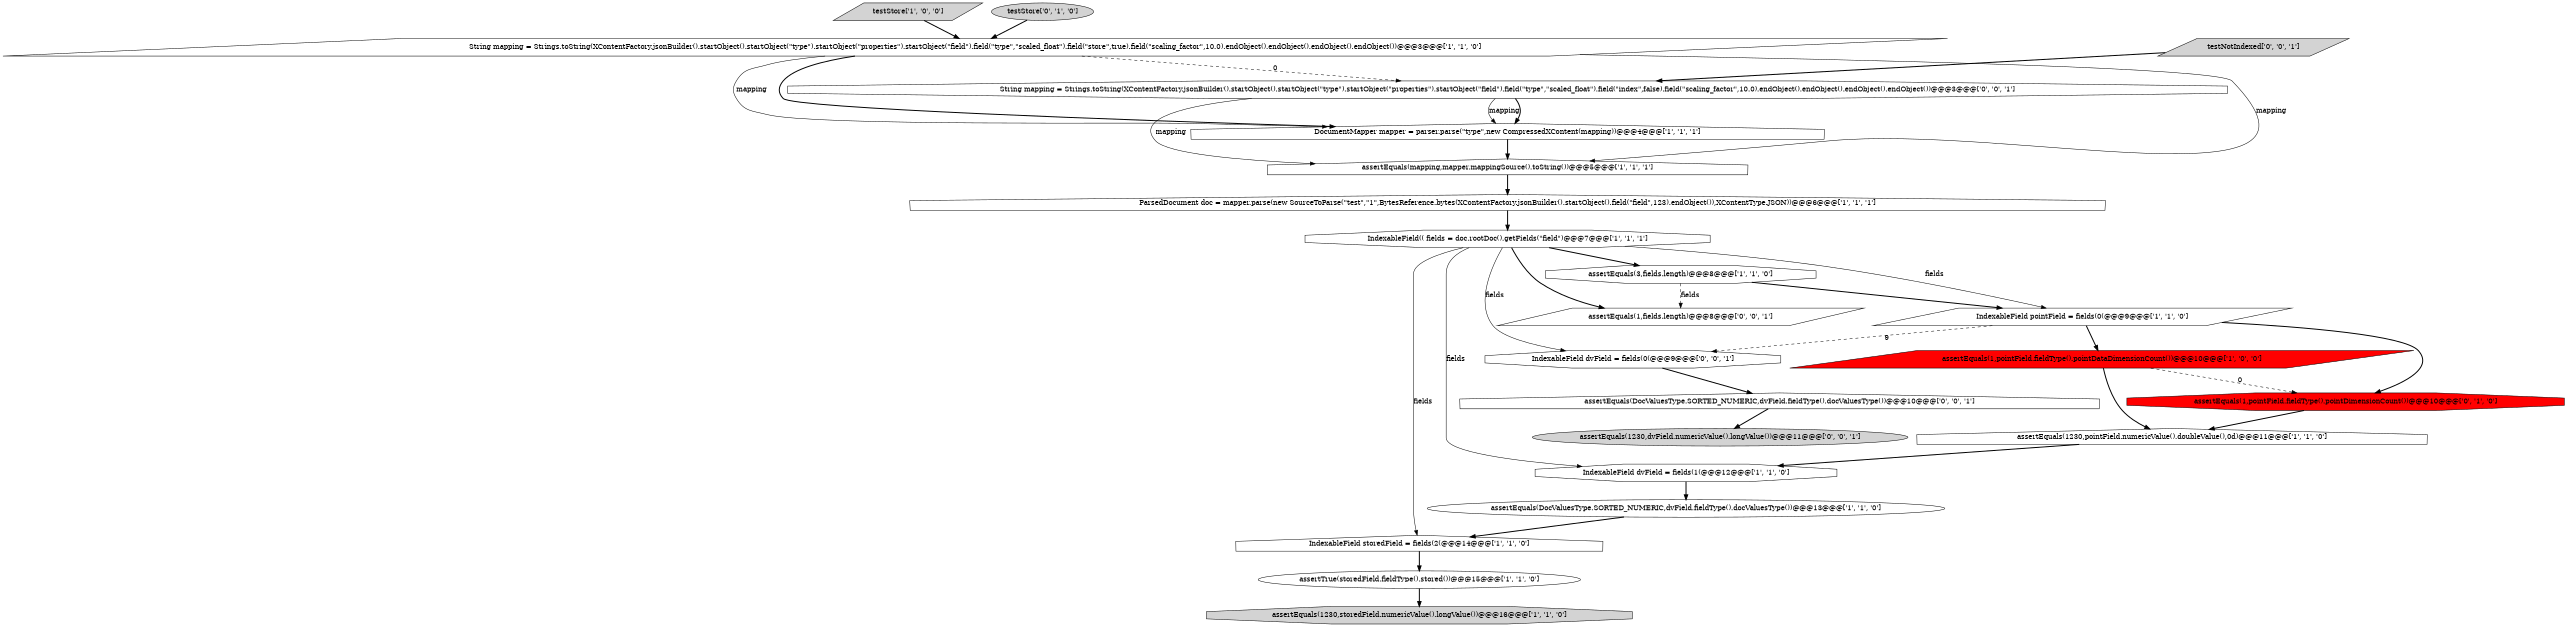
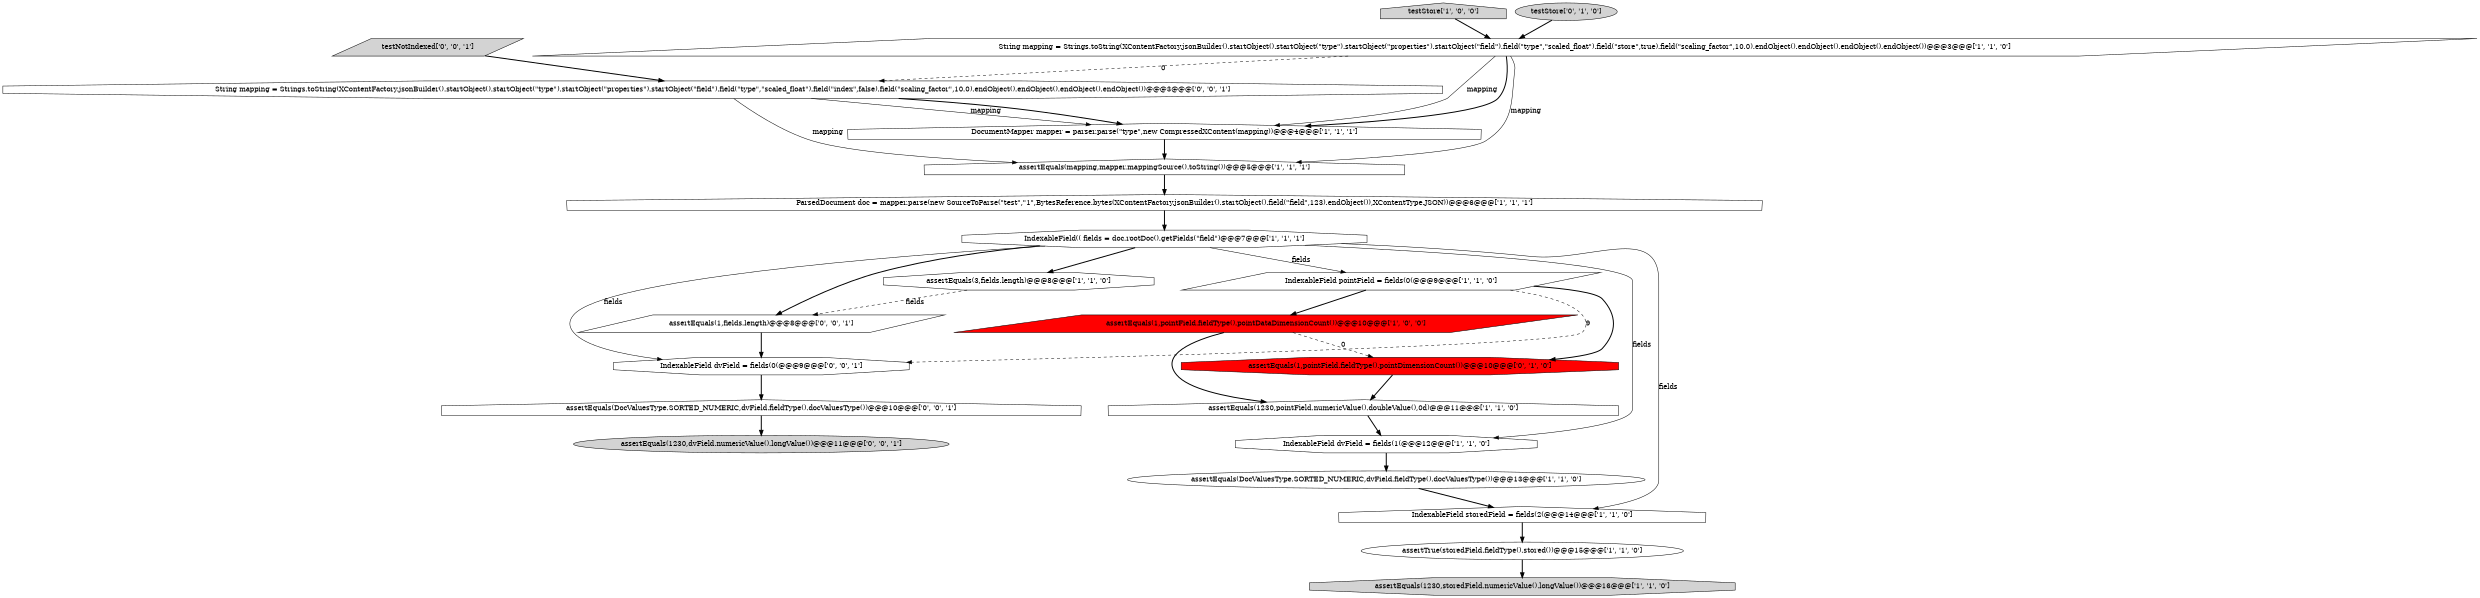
node "testStore['1', '0', '0']": shape parallelogram -> house
edge "assertEquals(3,fields.length)@@@8@@@['1', '1', '0']" -> "IndexableField pointField = fields(0(@@@9@@@['1', '1', '0']": removed
edge "assertEquals(1,fields.length)@@@8@@@['0', '0', '1']" -> "IndexableField dvField = fields(0(@@@9@@@['0', '0', '1']": added
